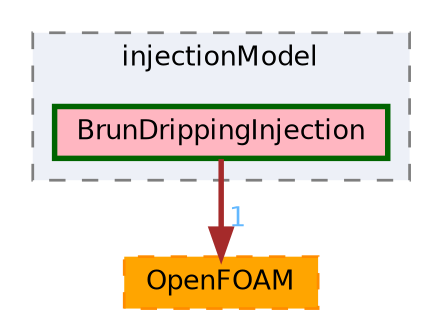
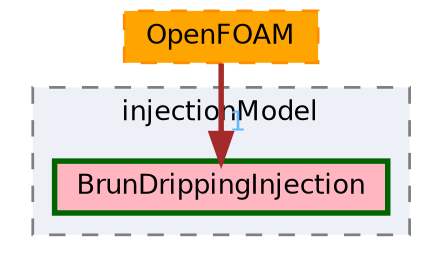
edge "BrunDrippingInjection" -> "OpenFOAM": reversed
